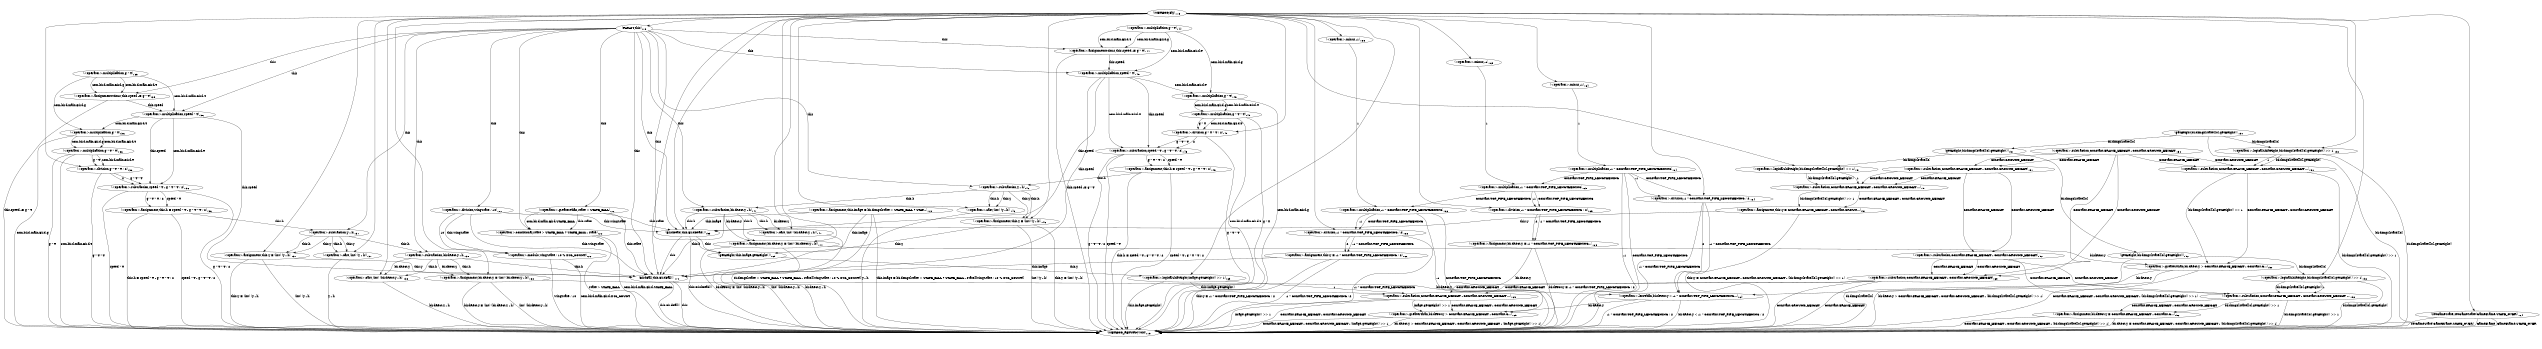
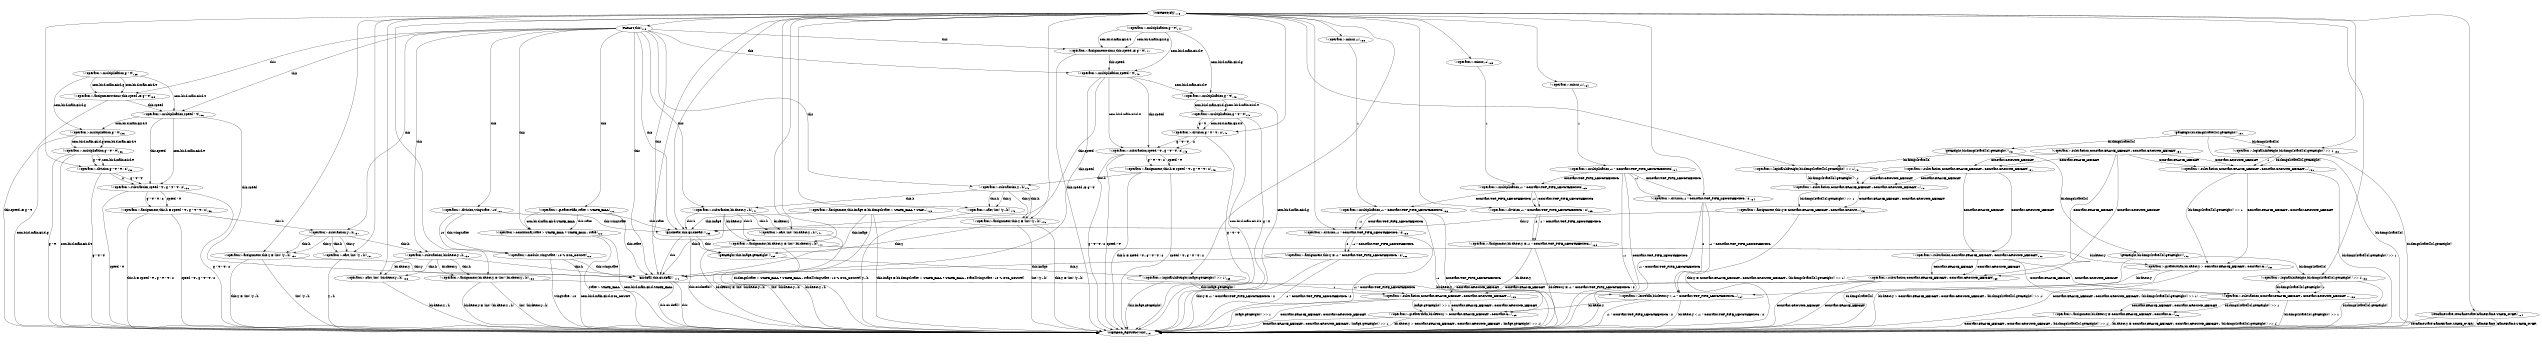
edge "(<operator>.division,wingState / 10)" -> "(BirdFall,this.BirdFall())": now "(<operator>.modulo,wingState / 10 % IMG_COUNT)" -> "(BirdFall,this.BirdFall())"
